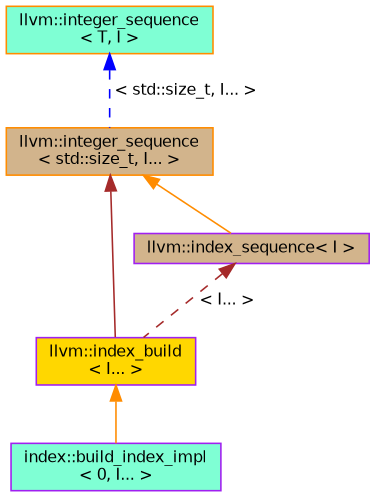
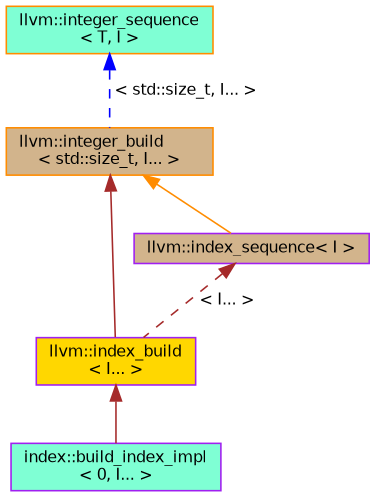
node "llvm::integer_sequence < std::size_t, I... >": label "llvm::integer_sequence < std::size_t, I... >" -> "llvm::integer_build < std::size_t, I... >"
edge "index::build_index_impl < 0, I... >" -> "llvm::index_build < I... >": color darkorange -> brown
